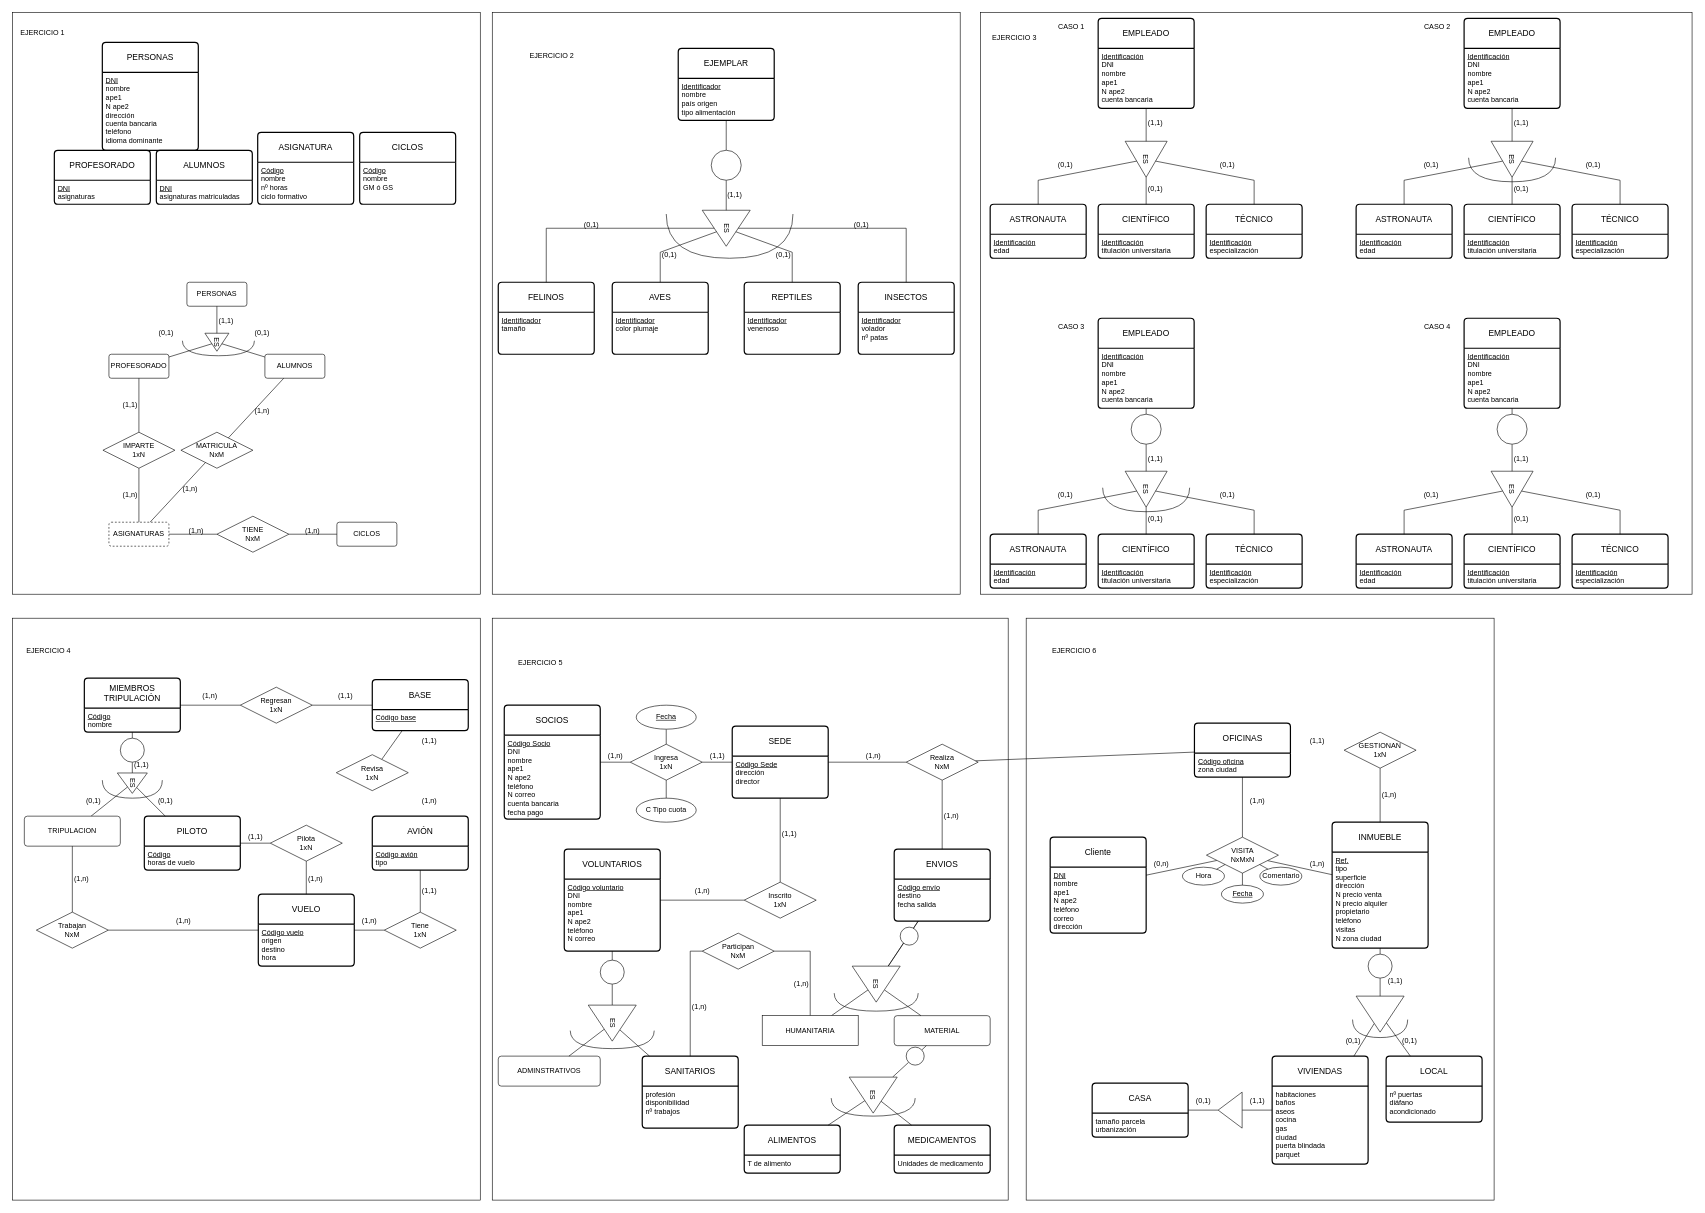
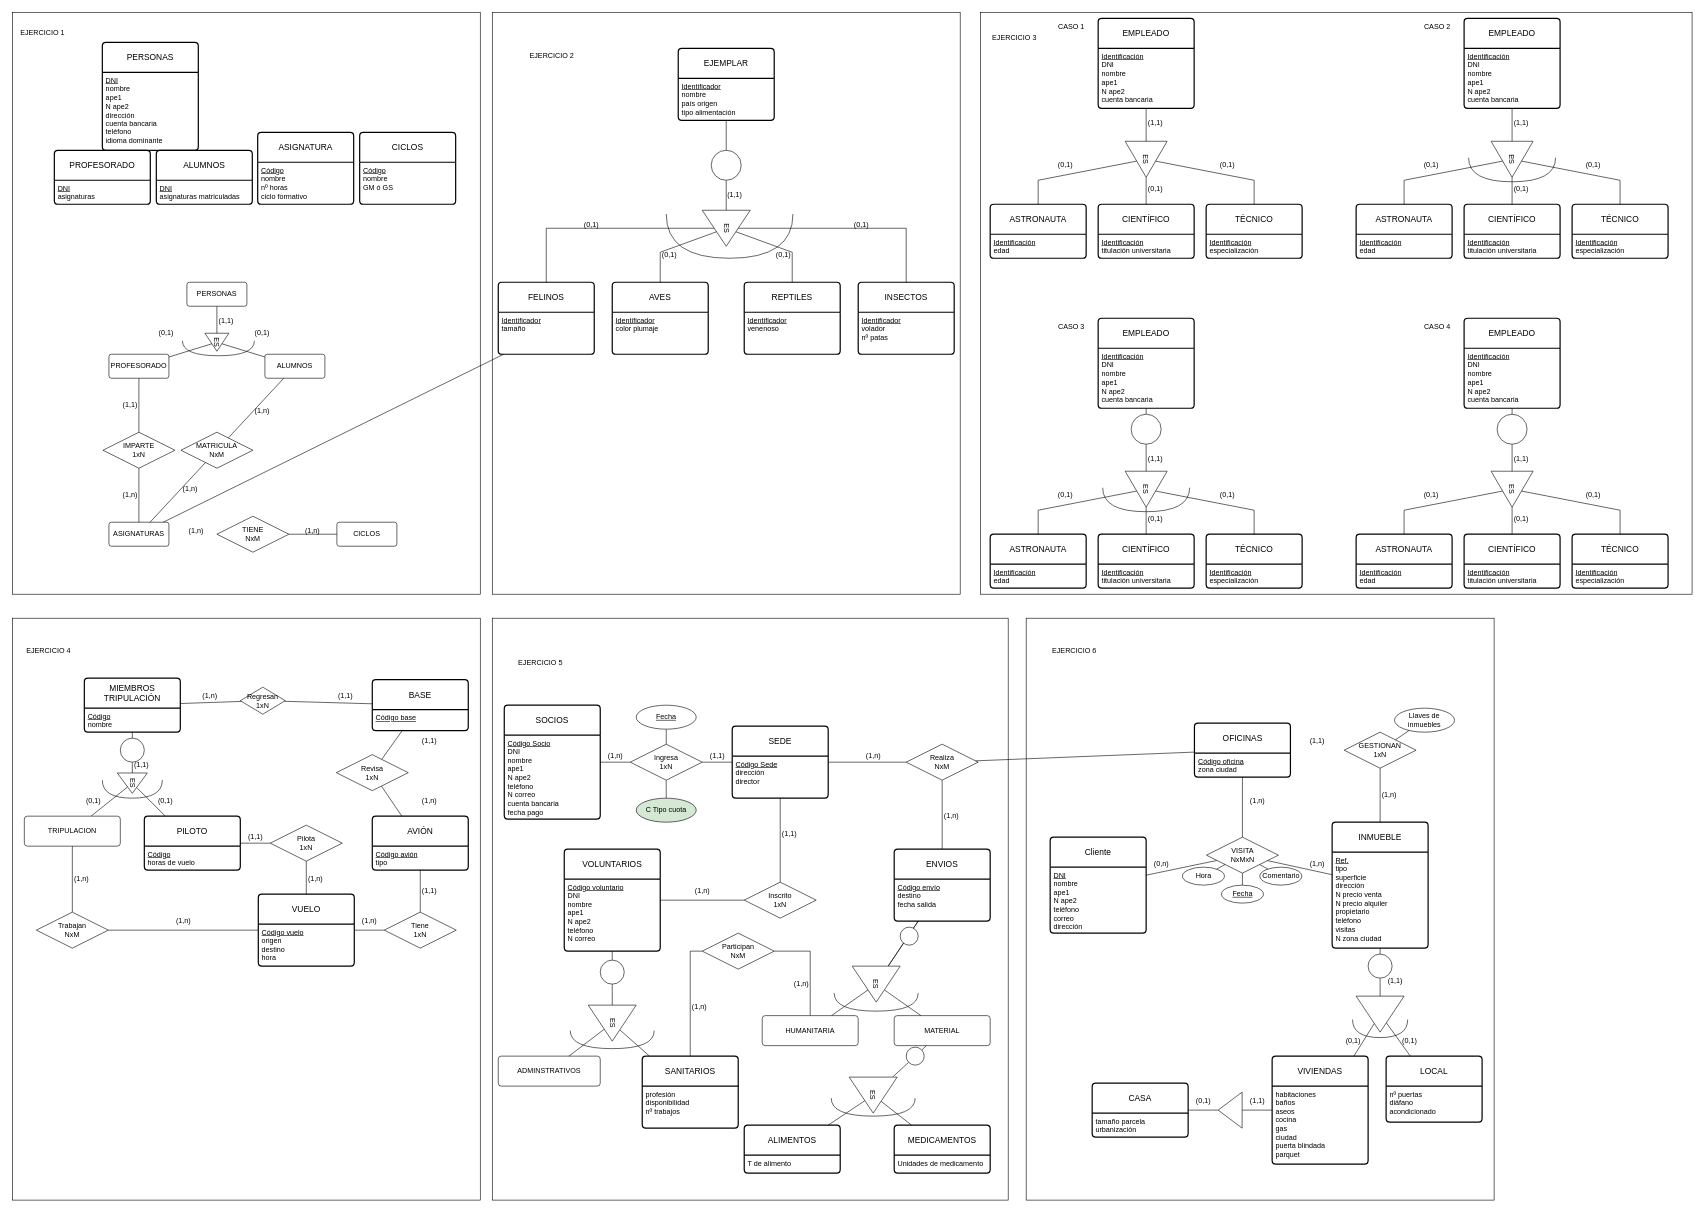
node "ASIGNATURAS": style dashed -> solid
edge "ASIGNATURAS" -- "TIENE NxM": now "ASIGNATURAS" -- "Identificador tamaño"
node "Regresan 1xN": size 72x36 -> 45x27
node "Llaves de inmuebles": added
edge "Llaves de inmuebles" -- "GESTIONAN 1xN": added
edge "Revisa 1xN" -- "AVIÓN": added
node "C Tipo cuota": fillcolor #ffffff -> #d5e8d4
node "HUMANITARIA": shape rectangle -> rounded rectangle
